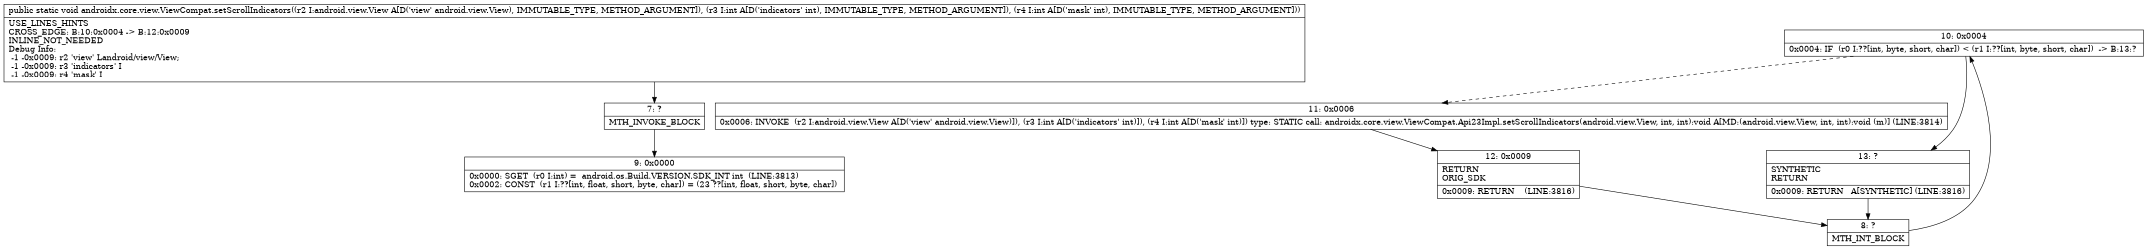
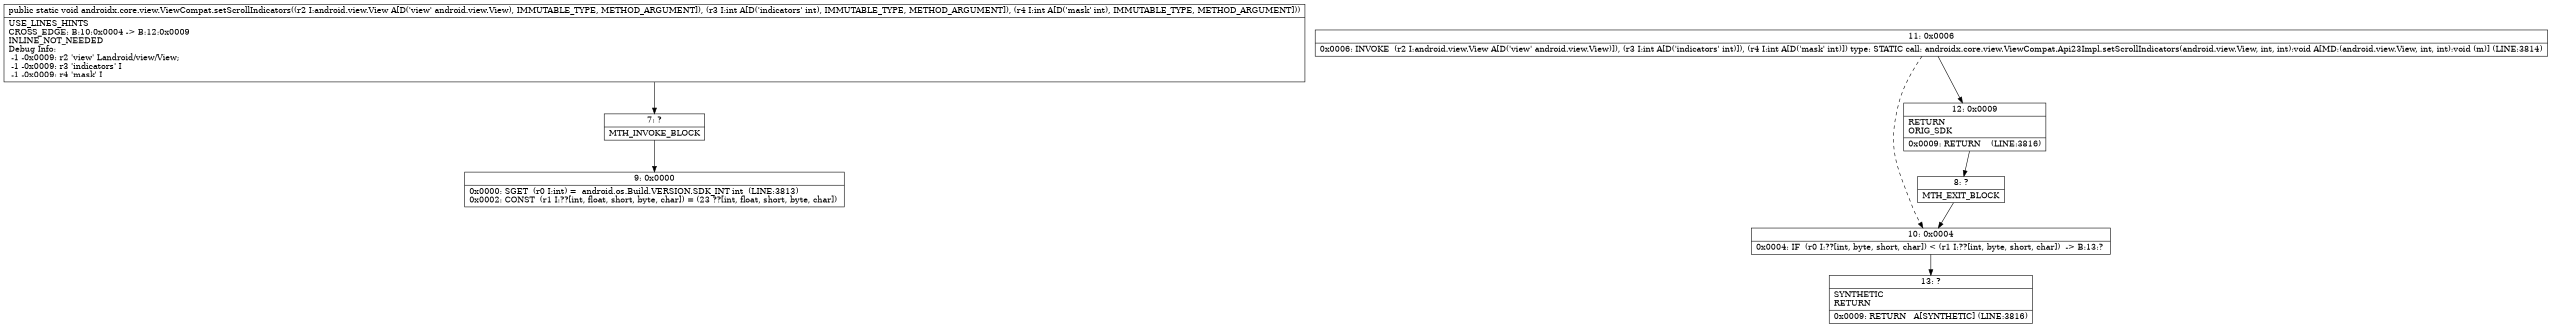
edge "10: 0x0004" -> "11: 0x0006": reversed
edge "13: ?" -> "8: ?": removed
node "8: ?": text "MTH_INT_BLOCK" -> "MTH_EXIT_BLOCK"
